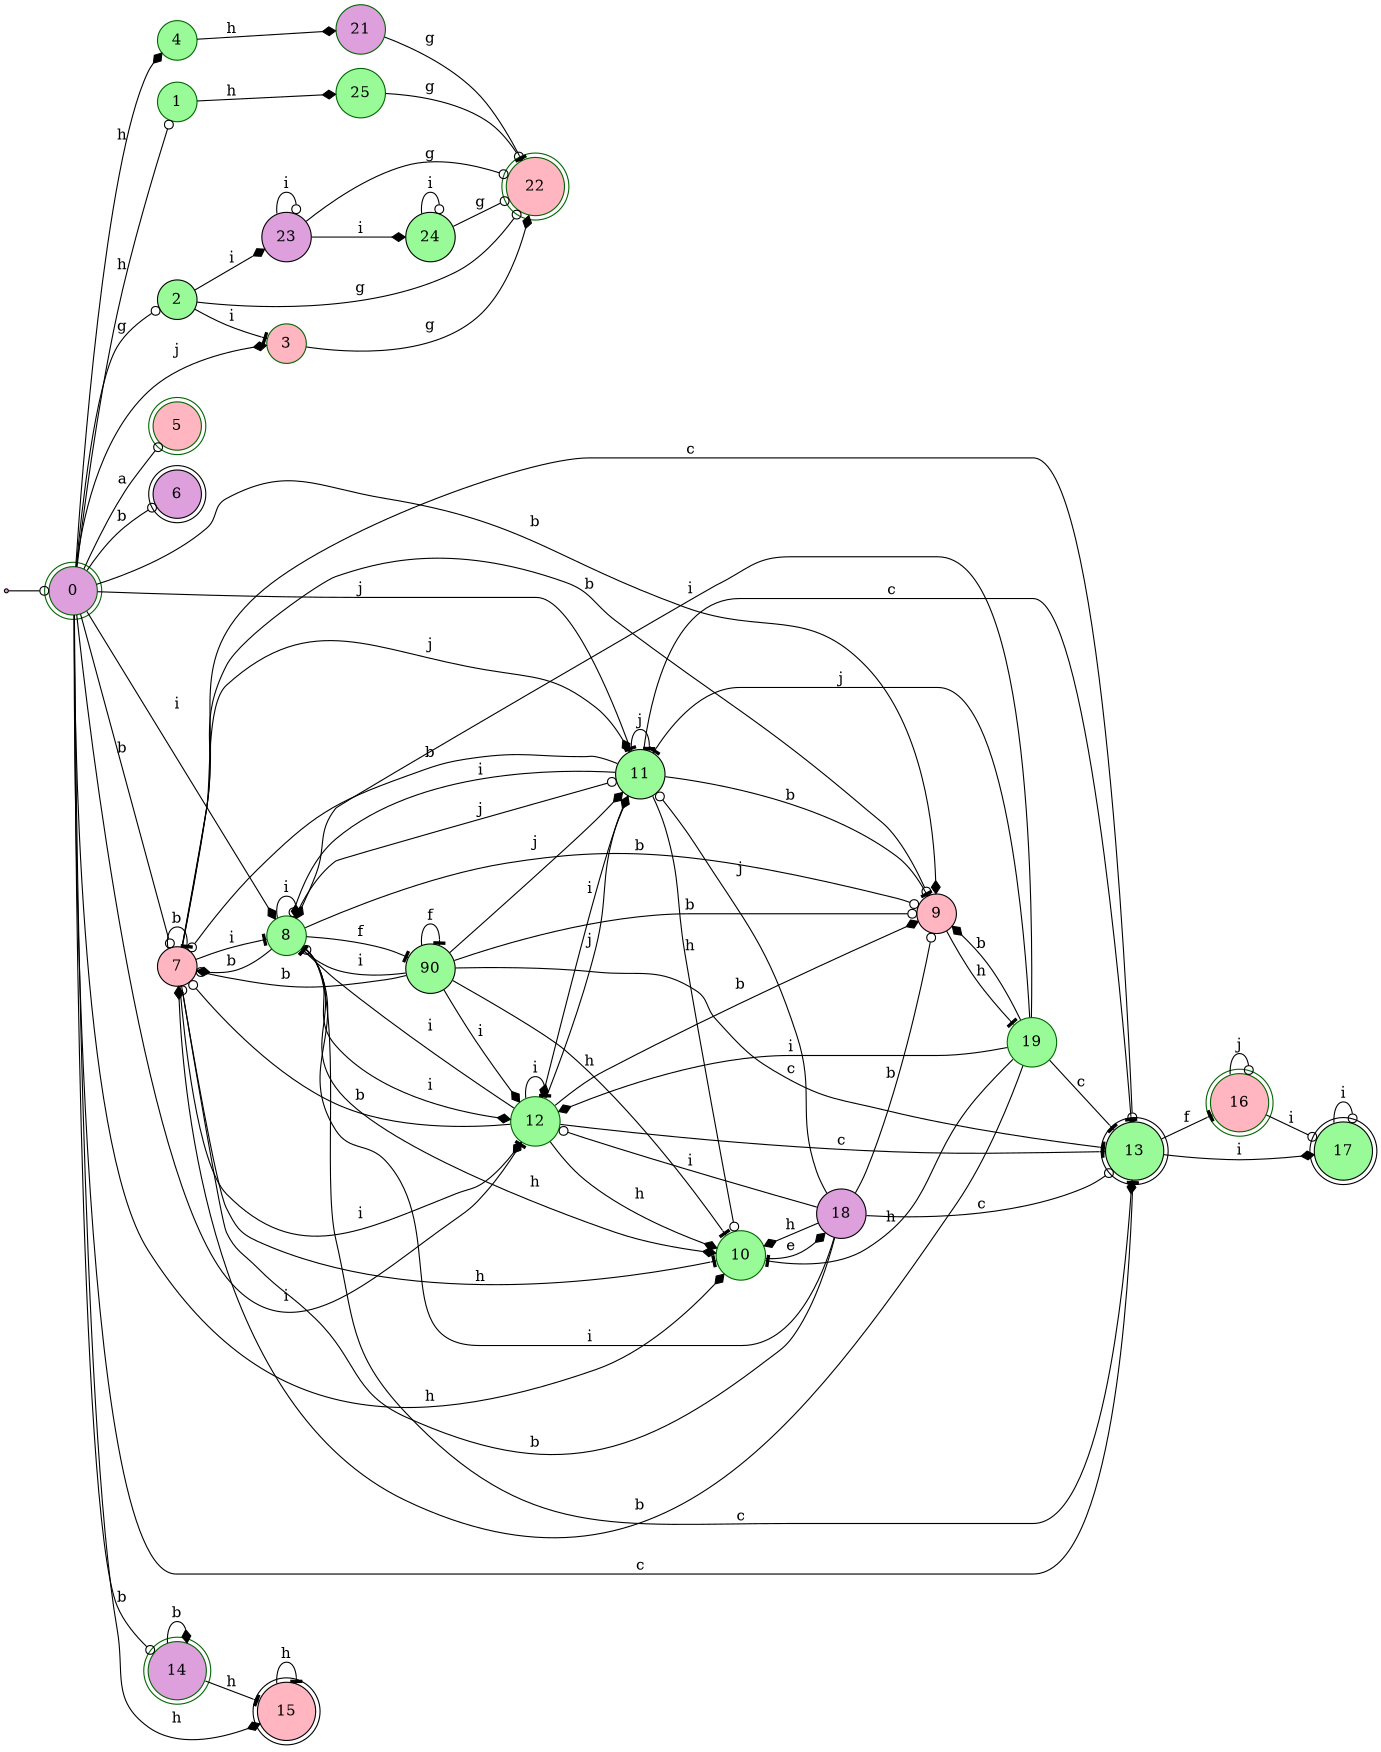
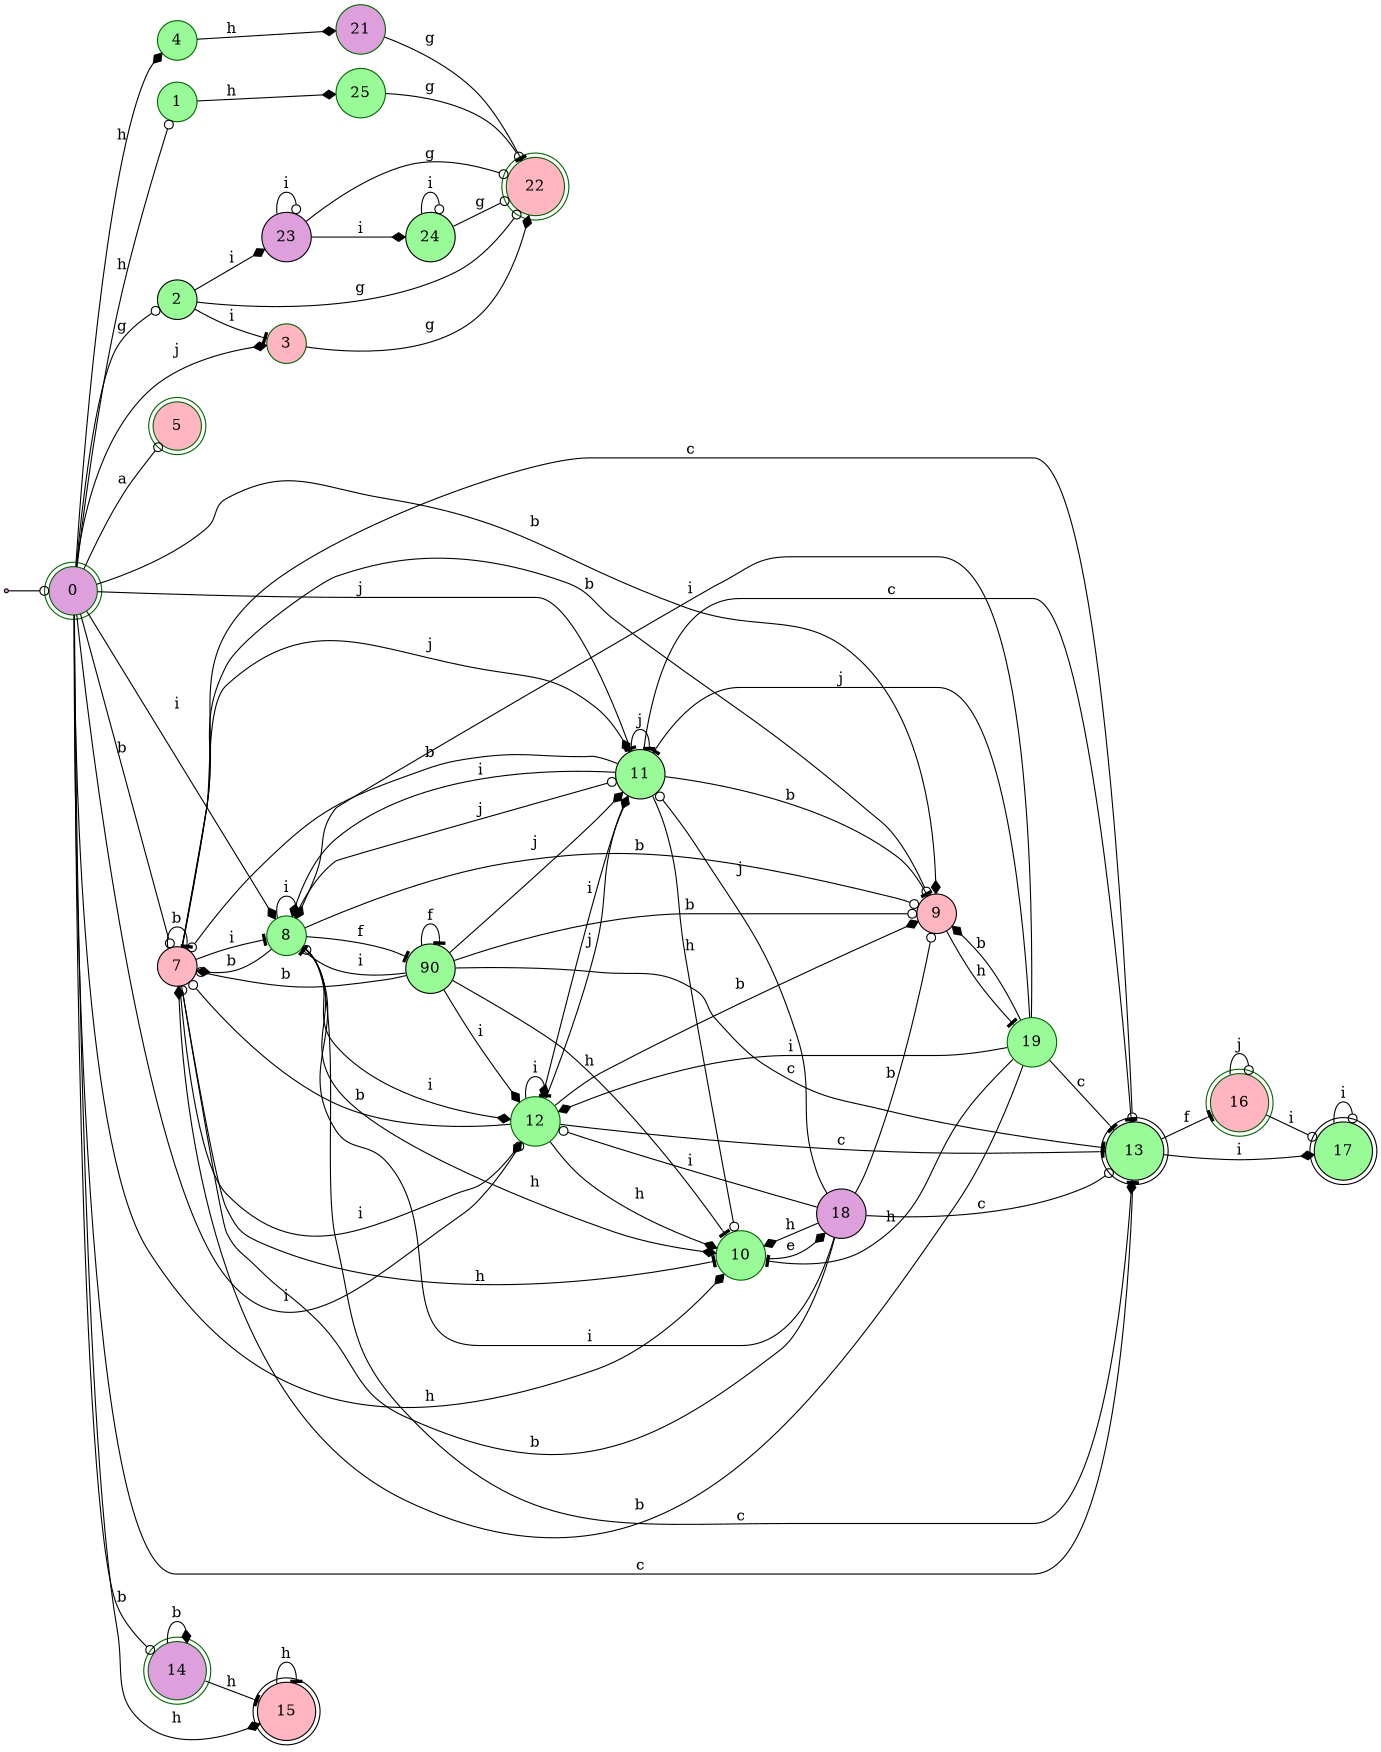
node "6": removed
edge "11" -> "8": arrowhead odot -> diamond
edge "12" -> "8": removed, label "i"
edge "0" -> "12": arrowhead tee -> odot
